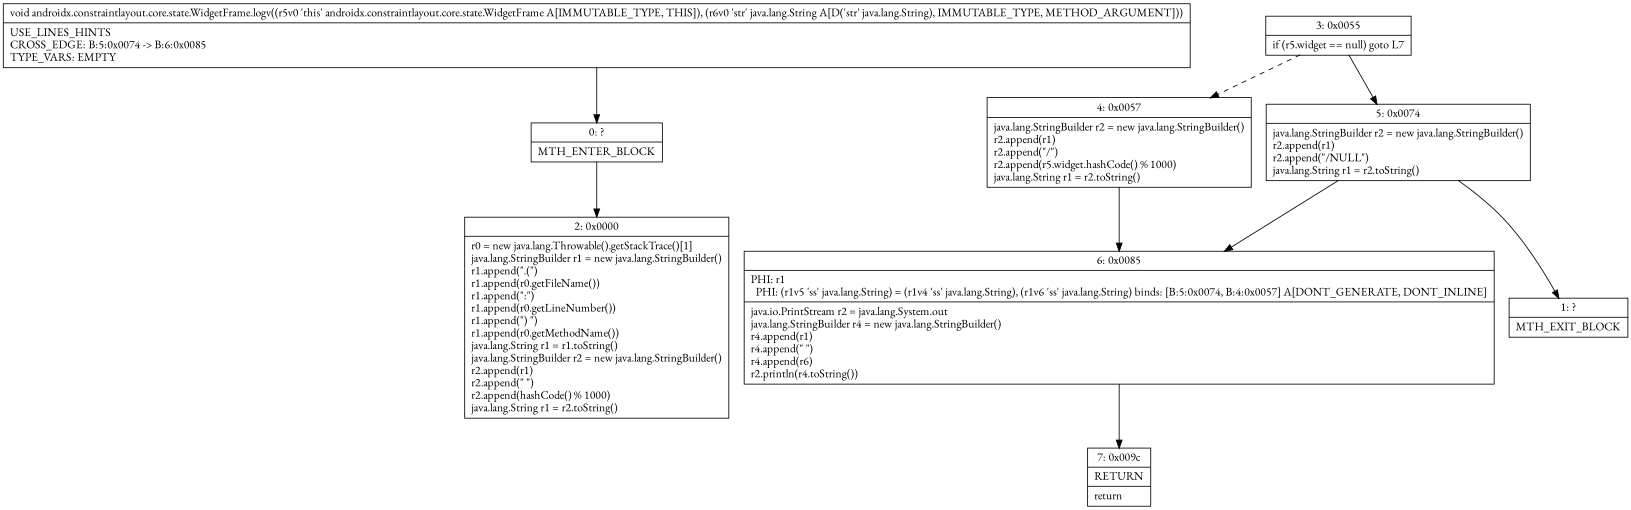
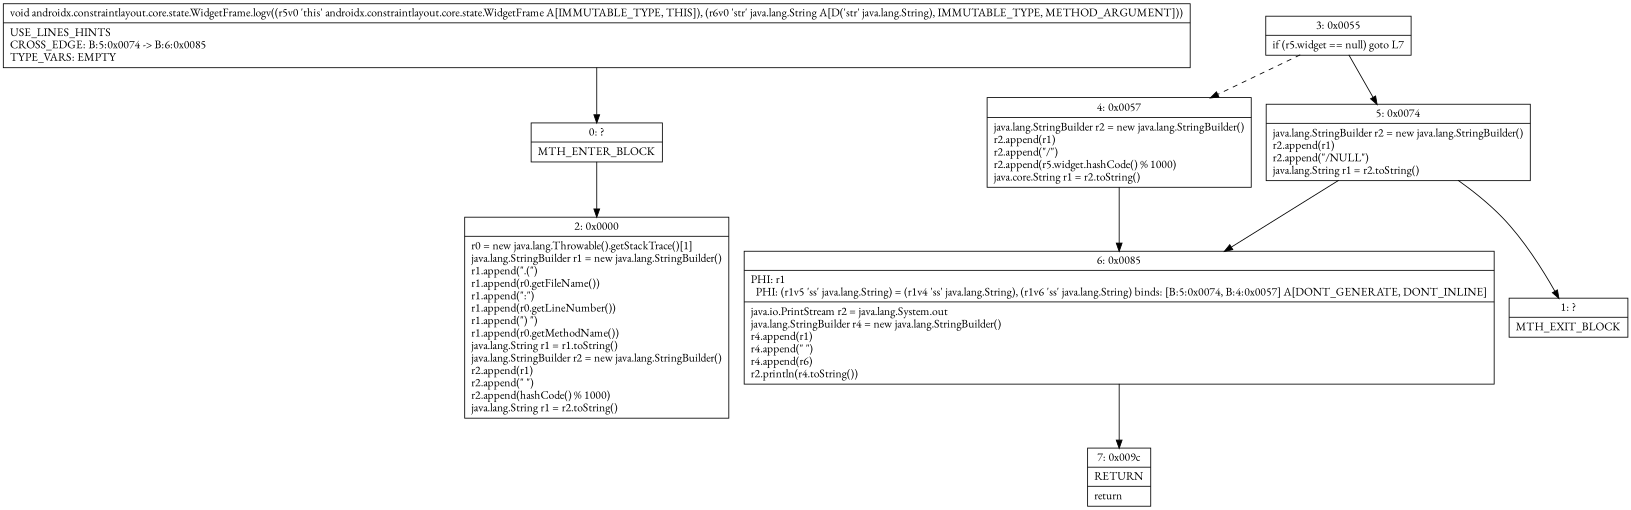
node "4: 0x0057": text "java.lang.String r1 = r2.toString()" -> "java.core.String r1 = r2.toString()"
